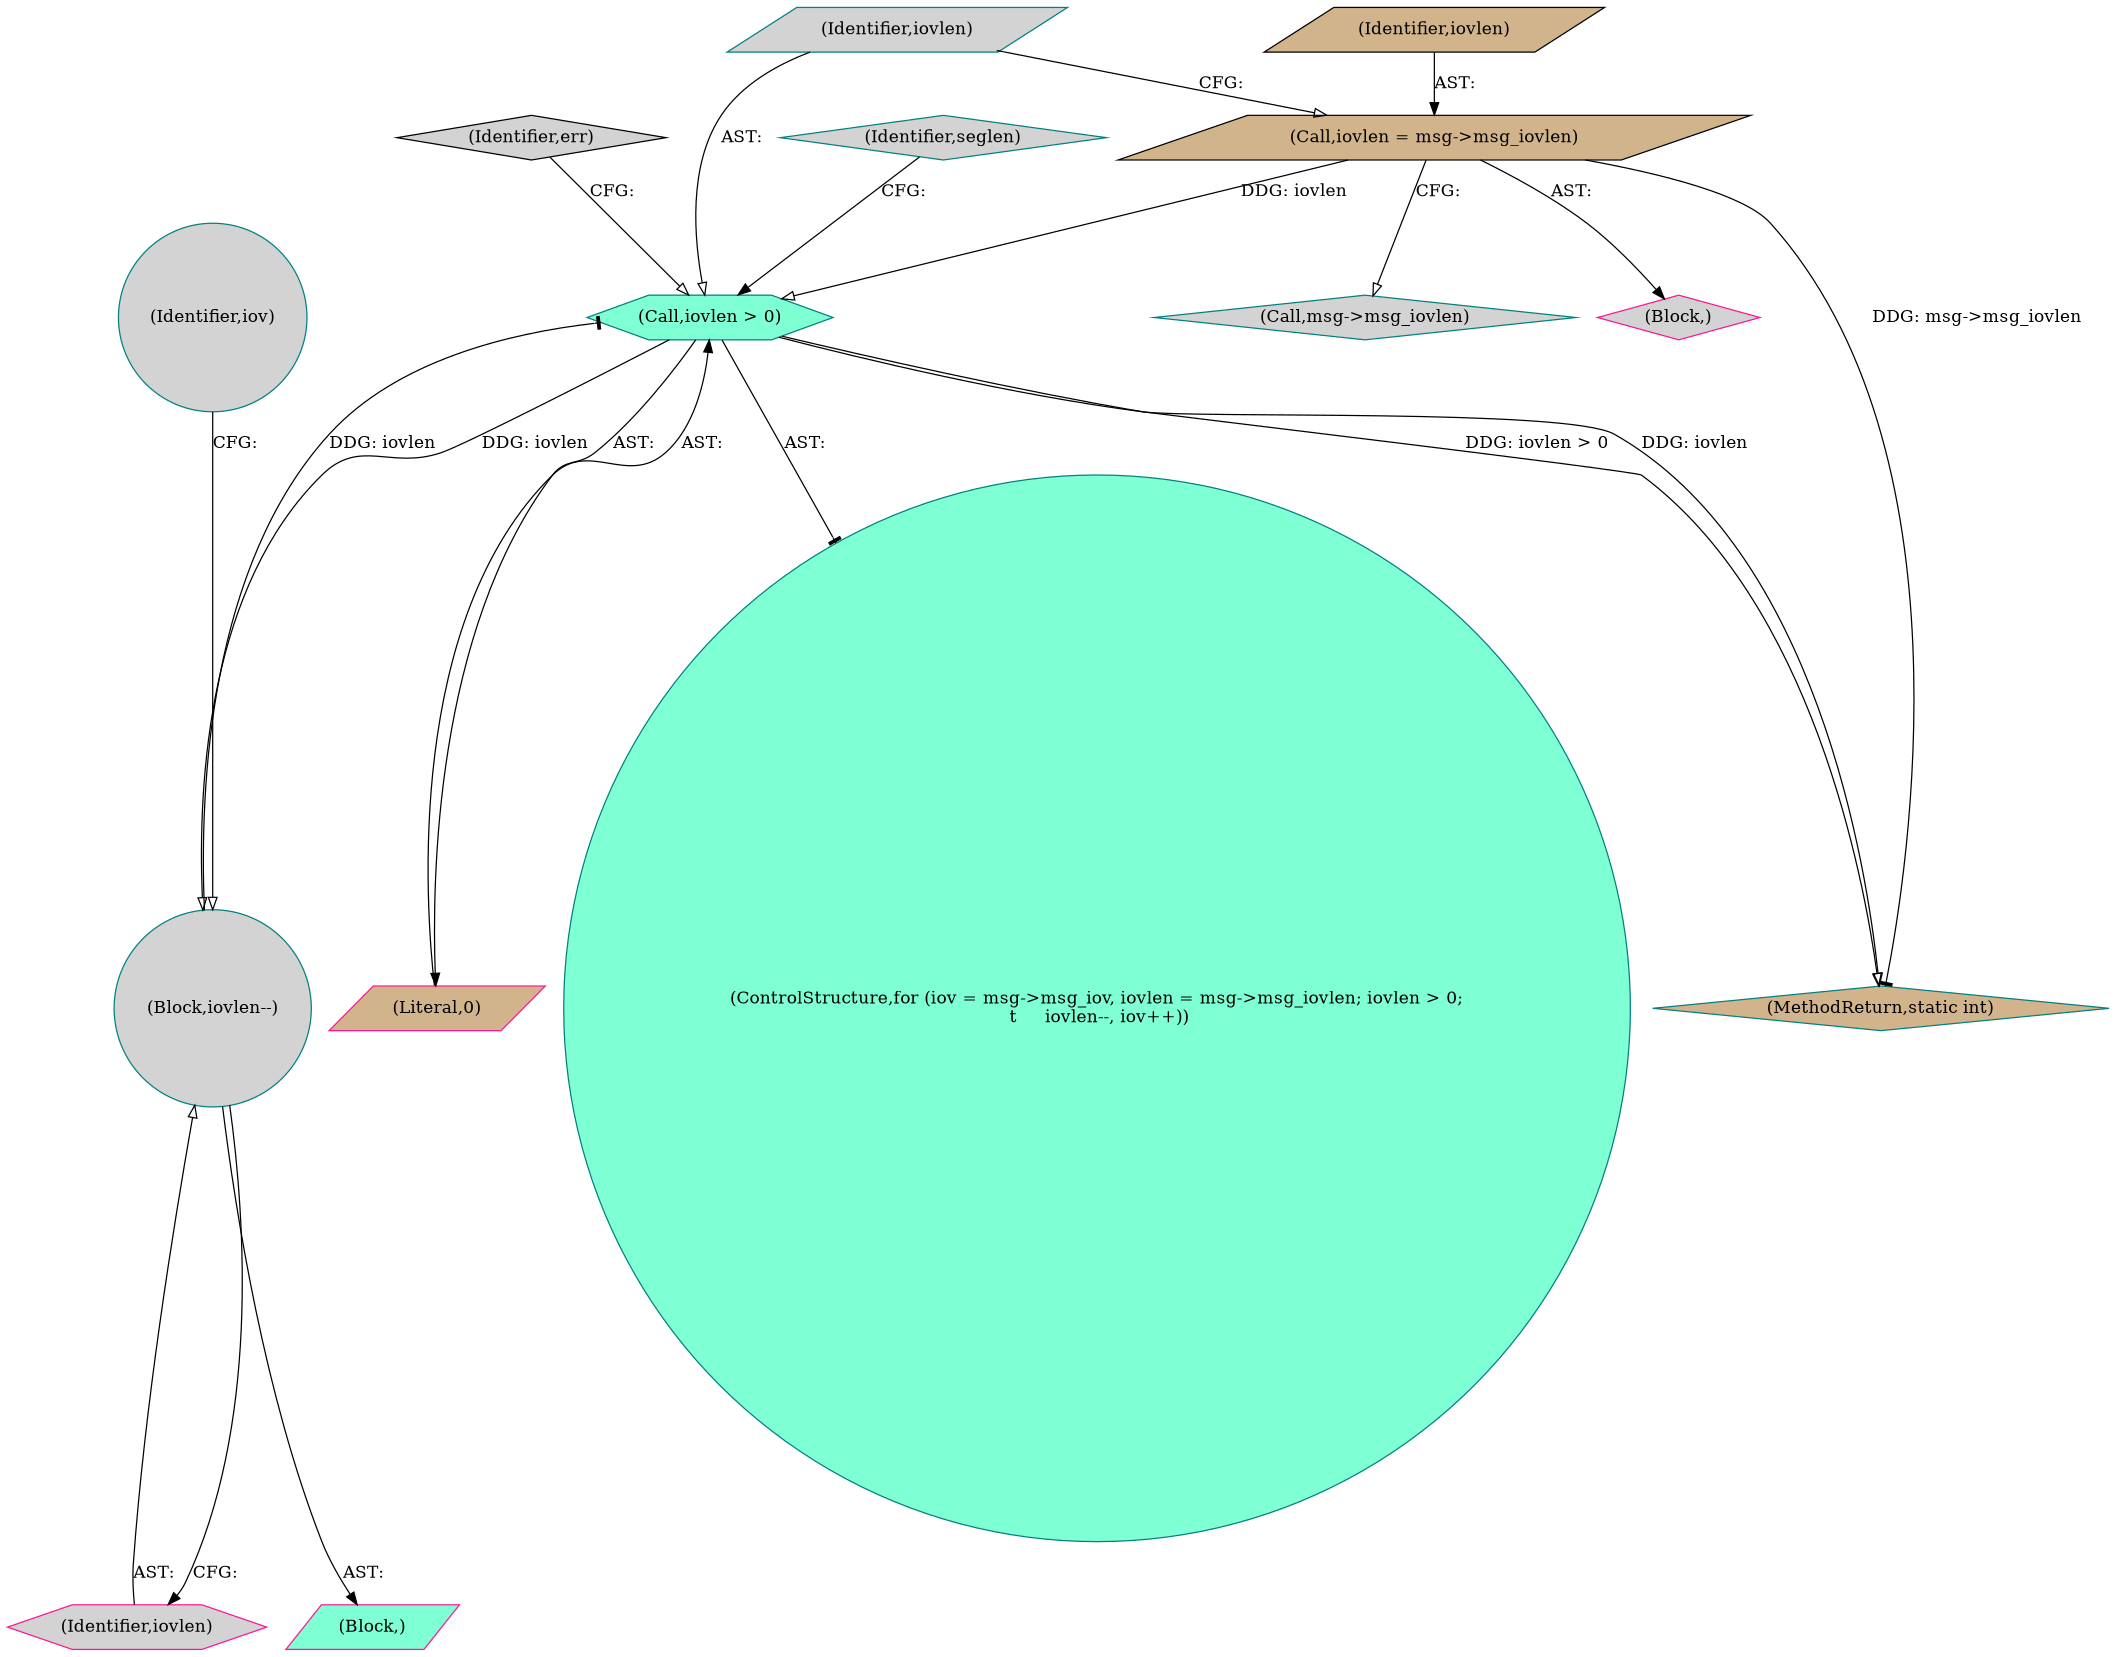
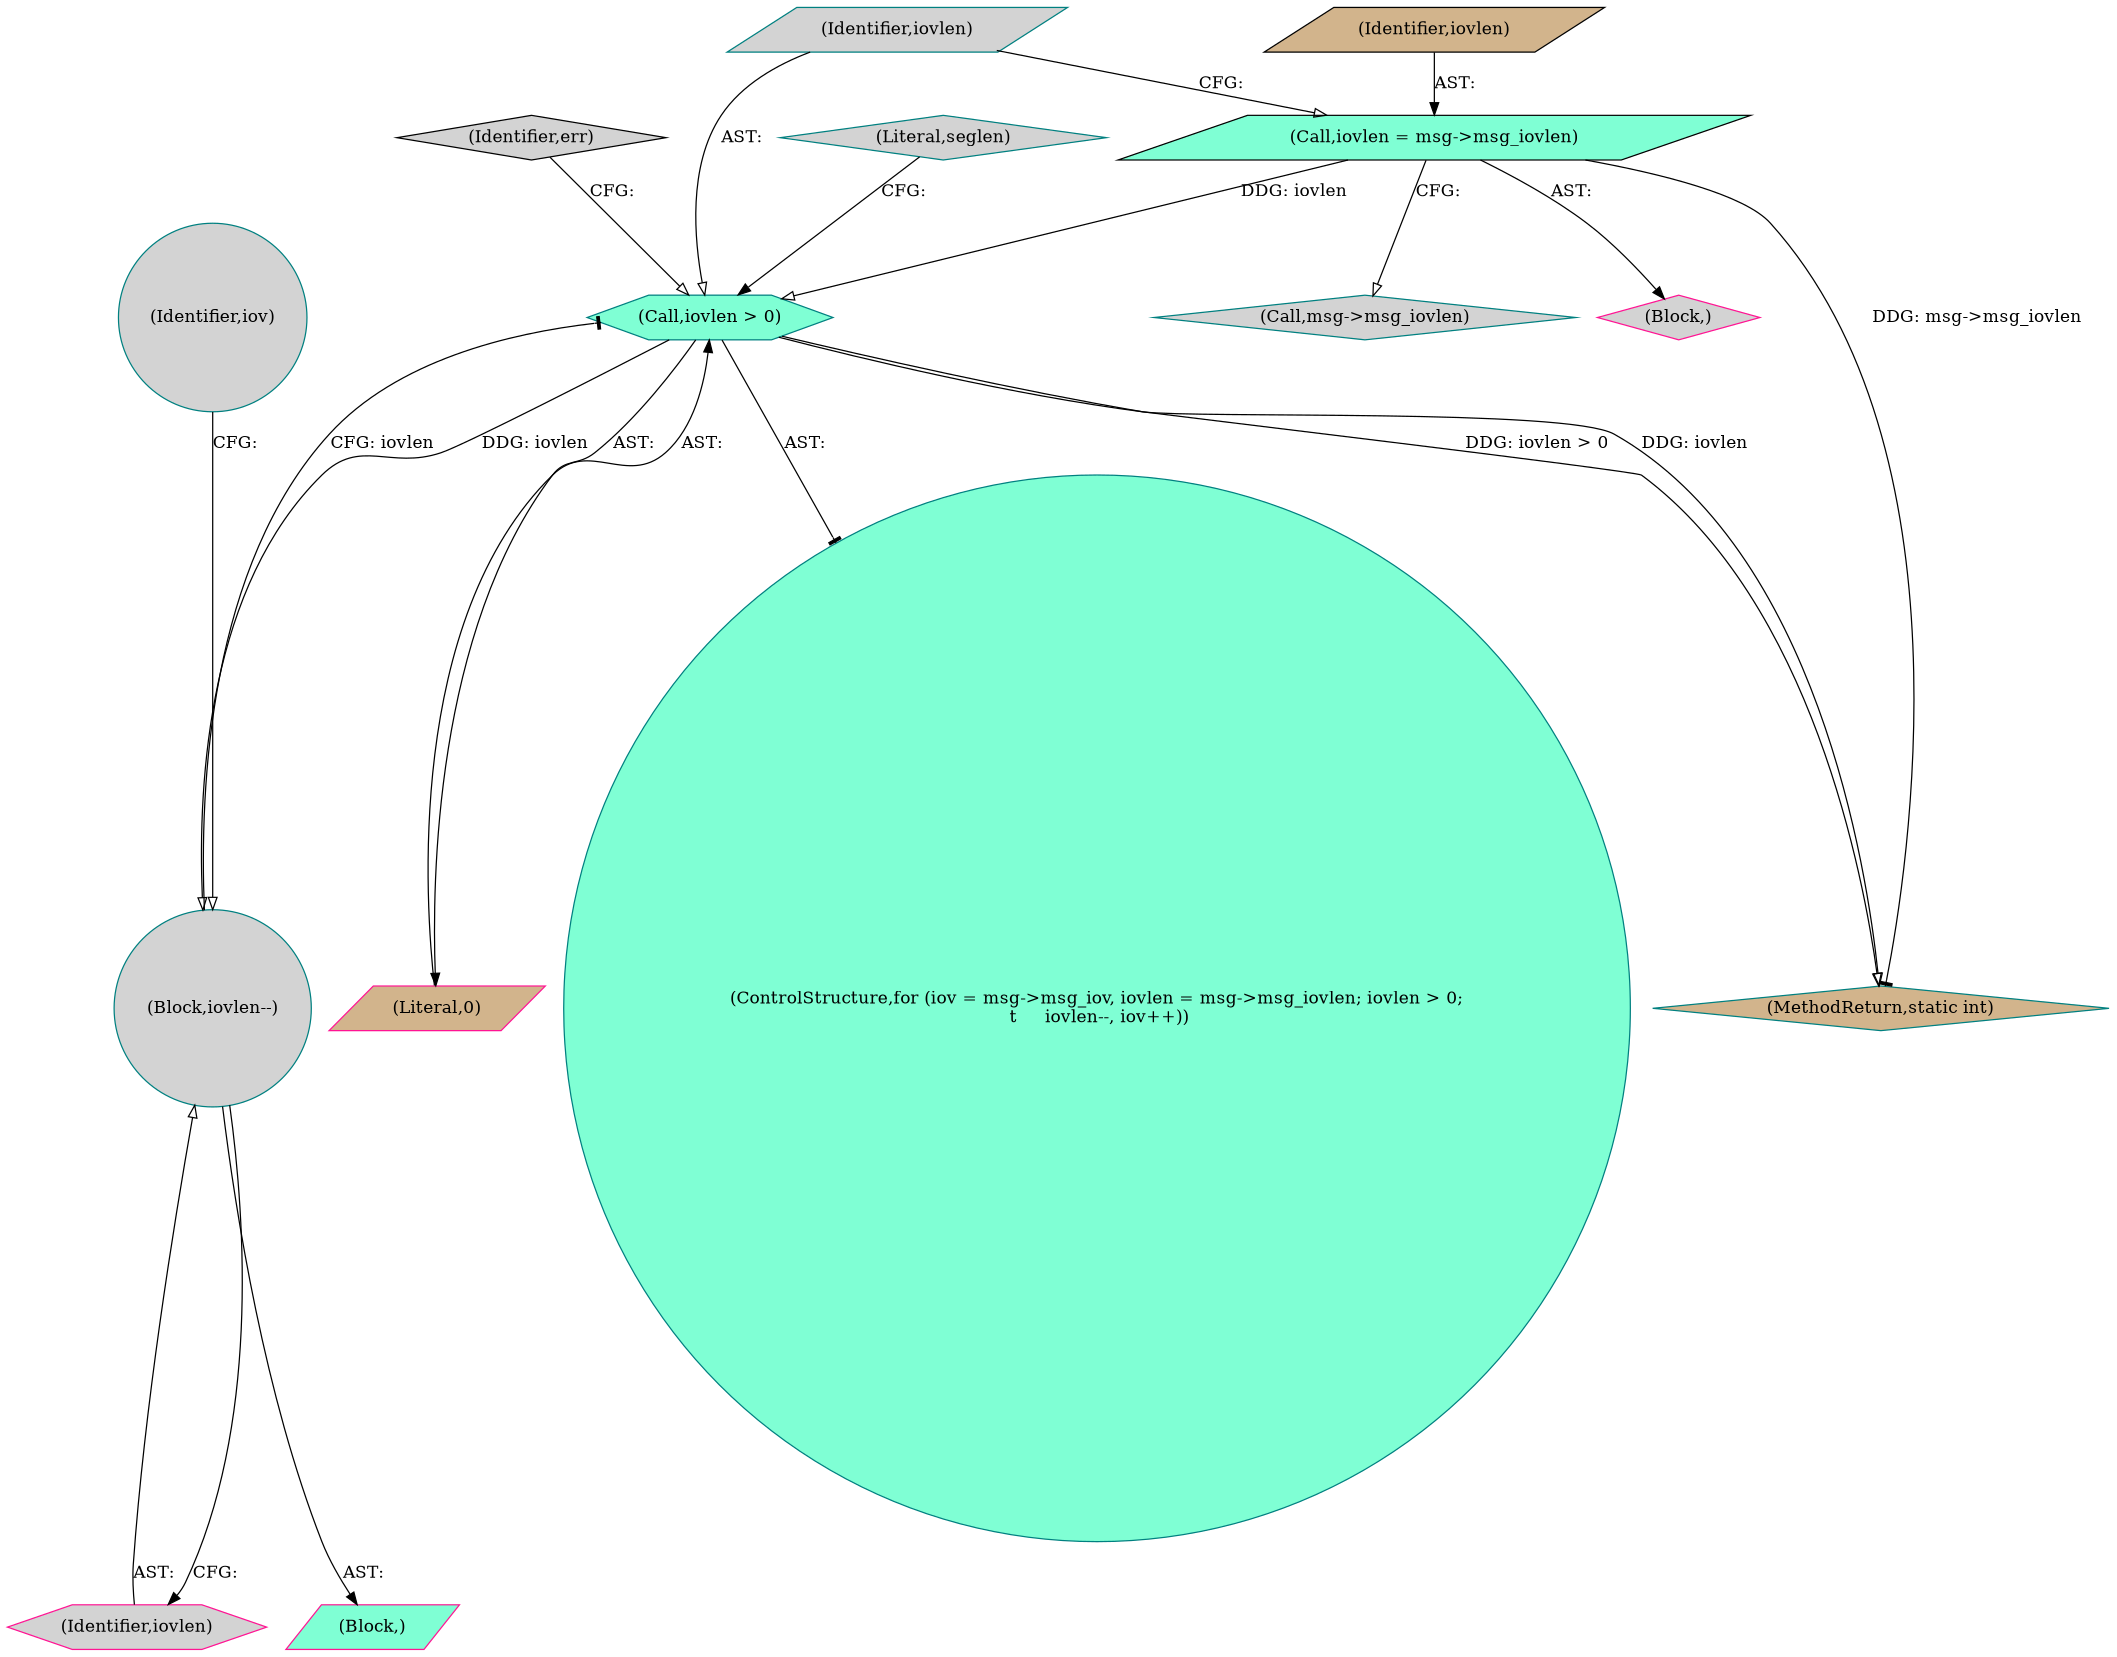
node "(Identifier,seglen)": label "(Identifier,seglen)" -> "(Literal,seglen)"
node "(Call,iovlen = msg->msg_iovlen)": fillcolor tan -> aquamarine
edge "(Block,iovlen--)" -> "(Call,iovlen > 0)": label "DDG: iovlen" -> "CFG: iovlen"
